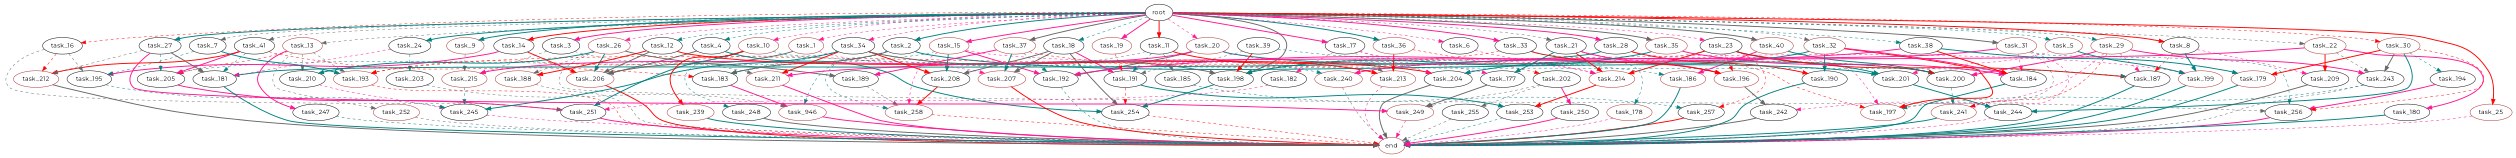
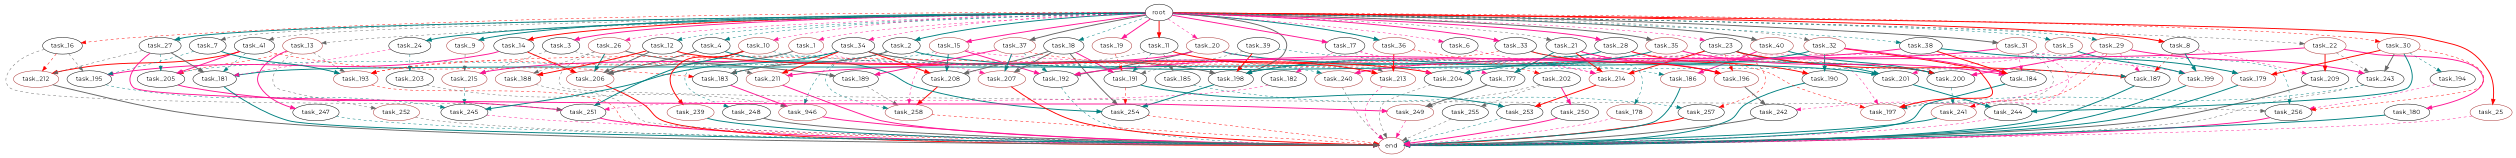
node "task_210": removed
edge "task_194" -> "task_256": style bold -> dashed
edge "task_204" -> "end": style bold -> dashed
